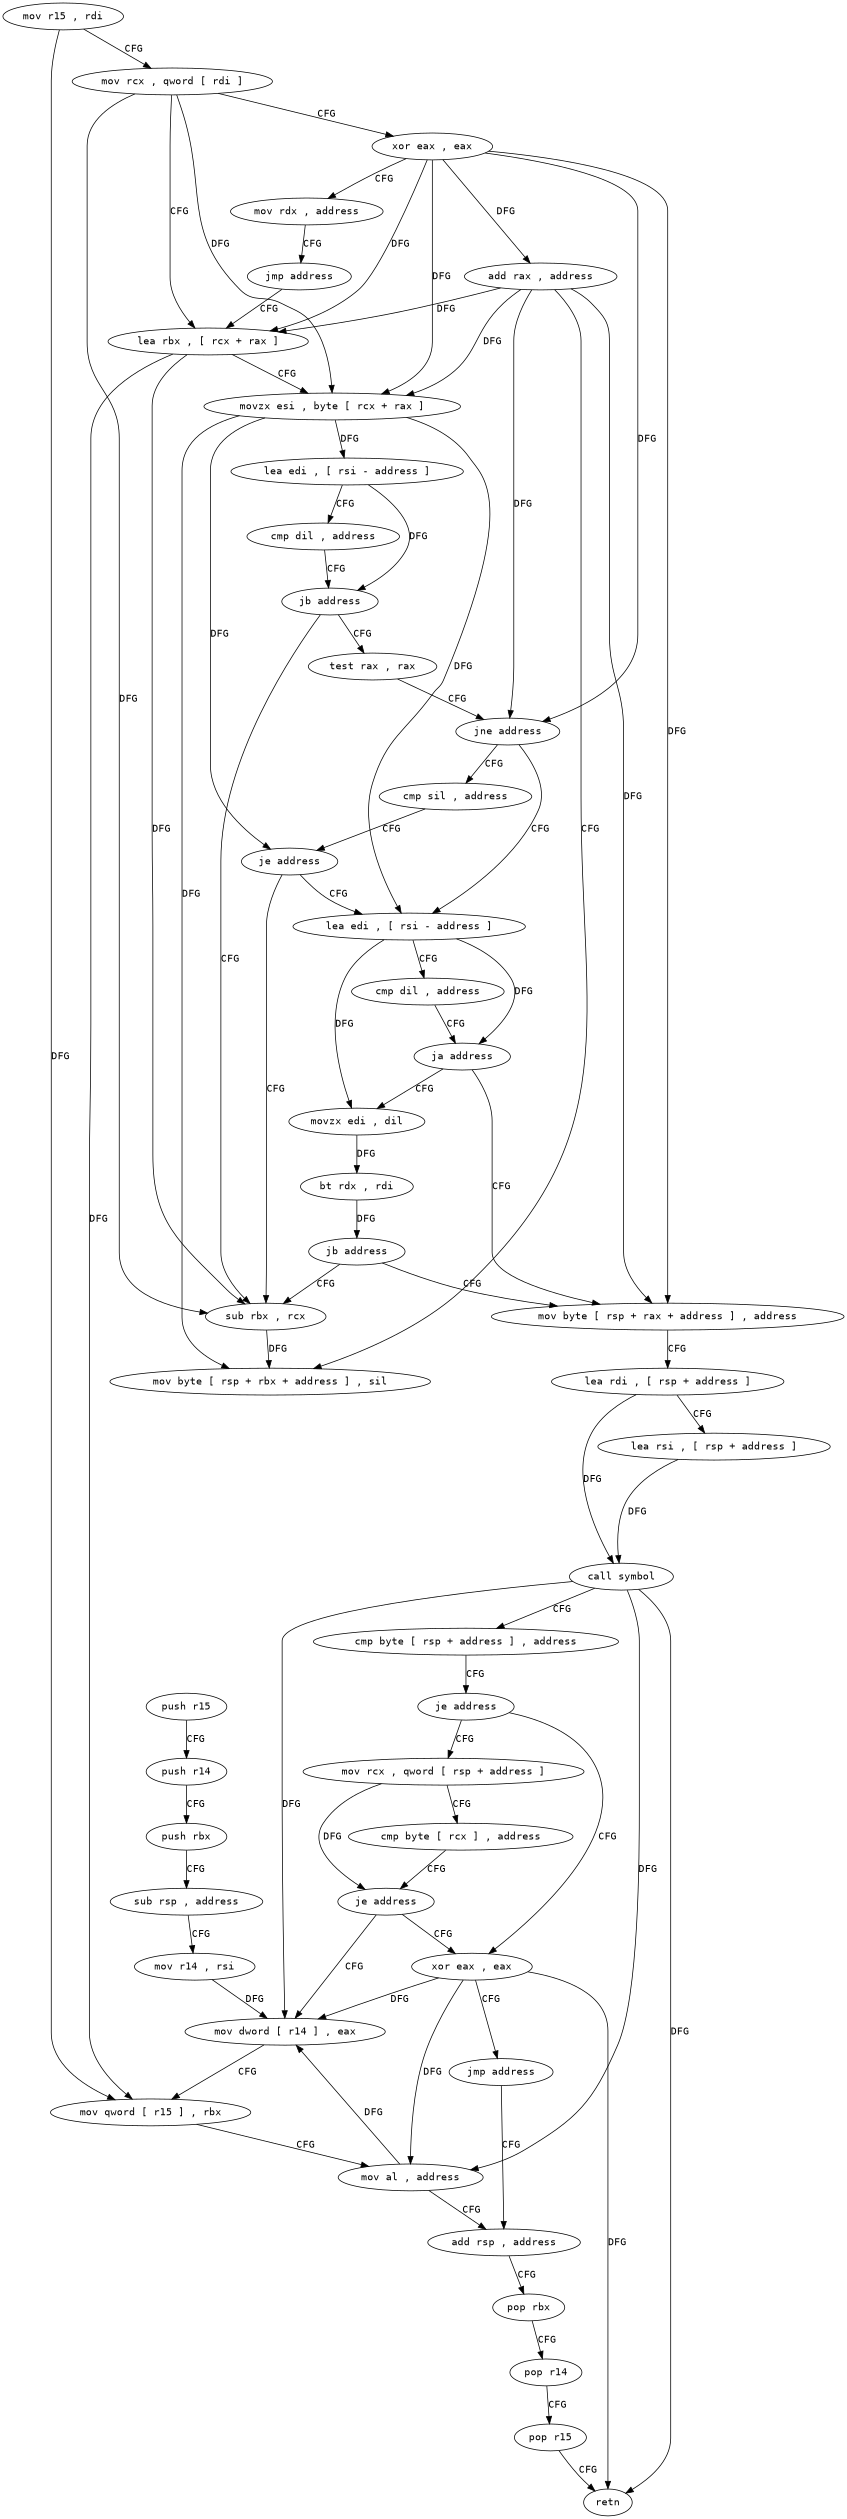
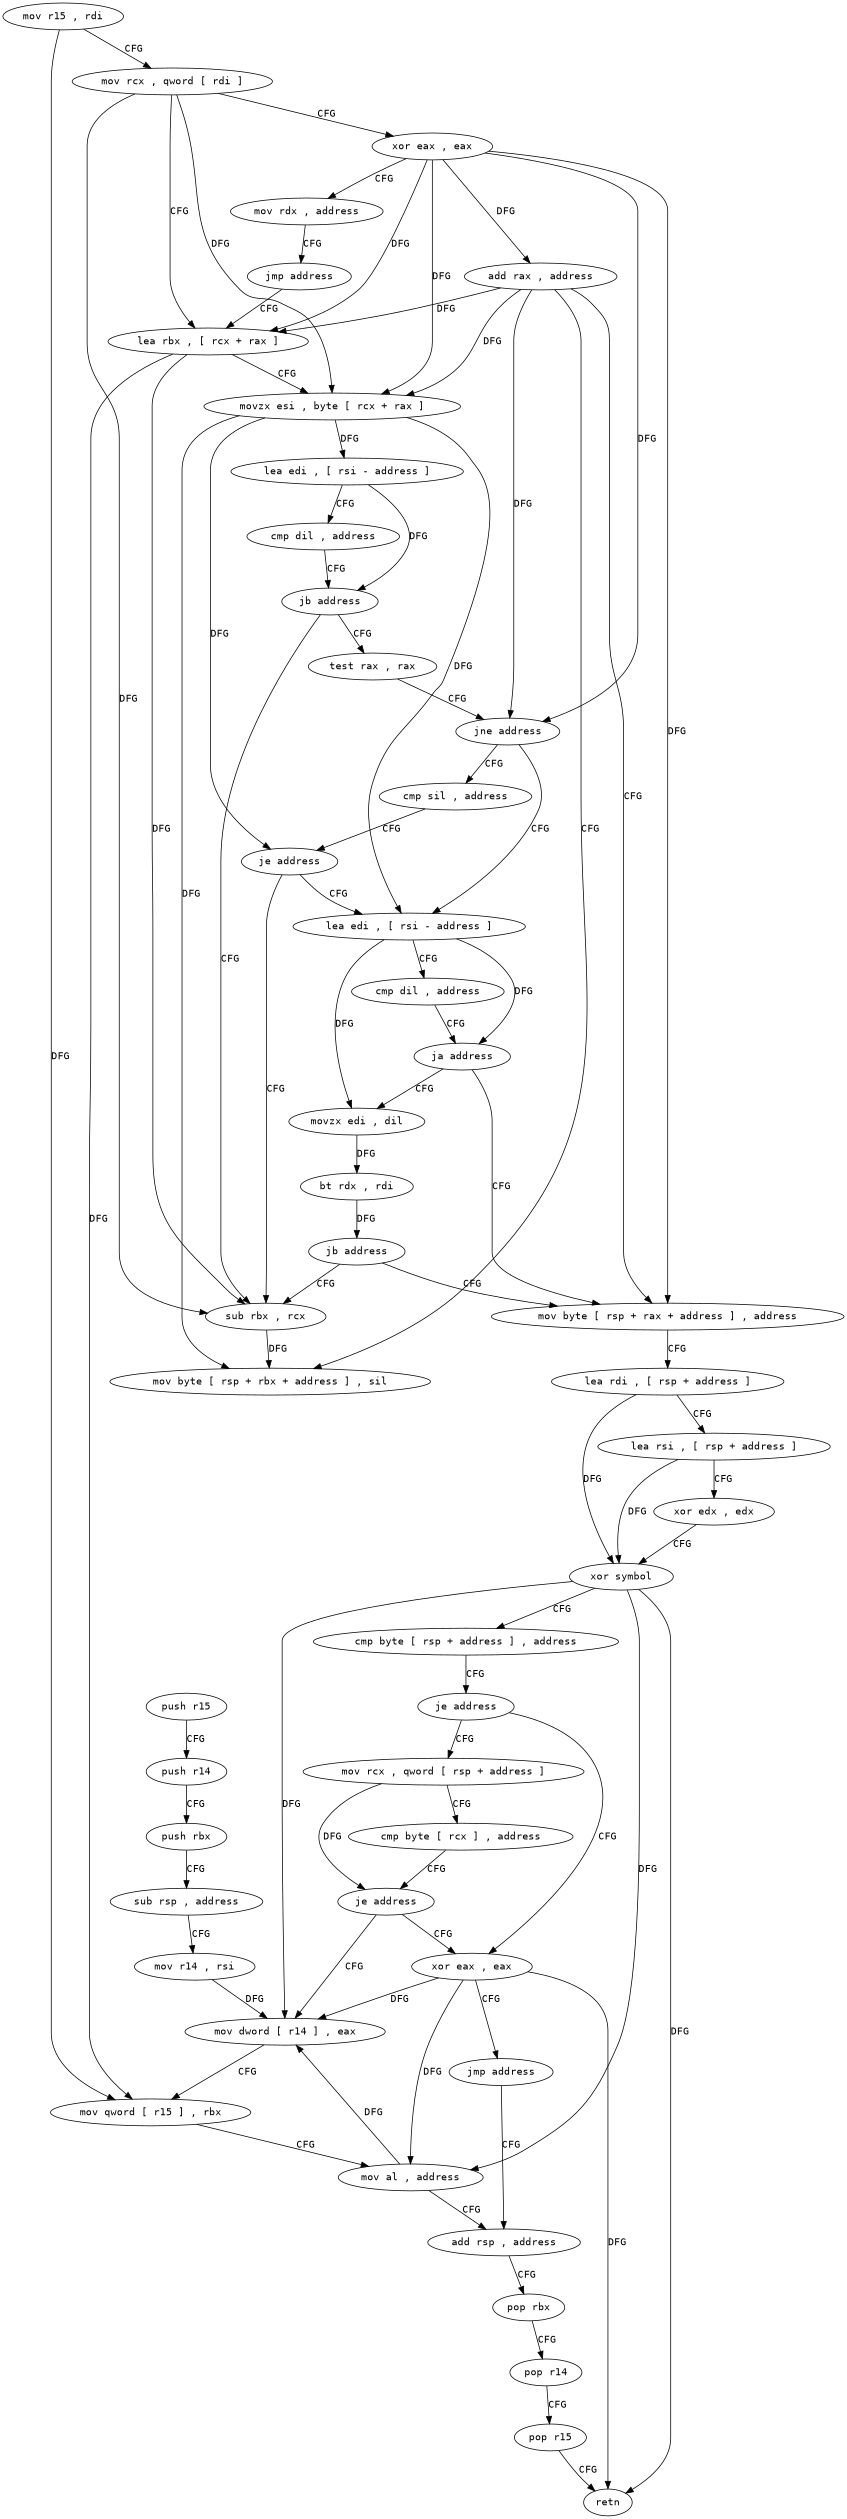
edge "add rax , address" -> "mov byte [ rsp + rax + address ] , address": label "DFG" -> "CFG"
node "xor edx , edx": added
node "call symbol": label "call symbol" -> "xor symbol"
